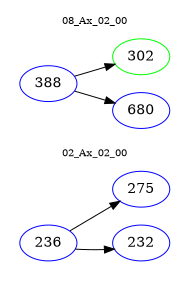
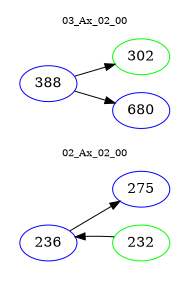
cluster "08_Ax_02_00": label "08_Ax_02_00" -> "03_Ax_02_00"
node "232": color blue -> green
edge "236" -> "232": reversed
